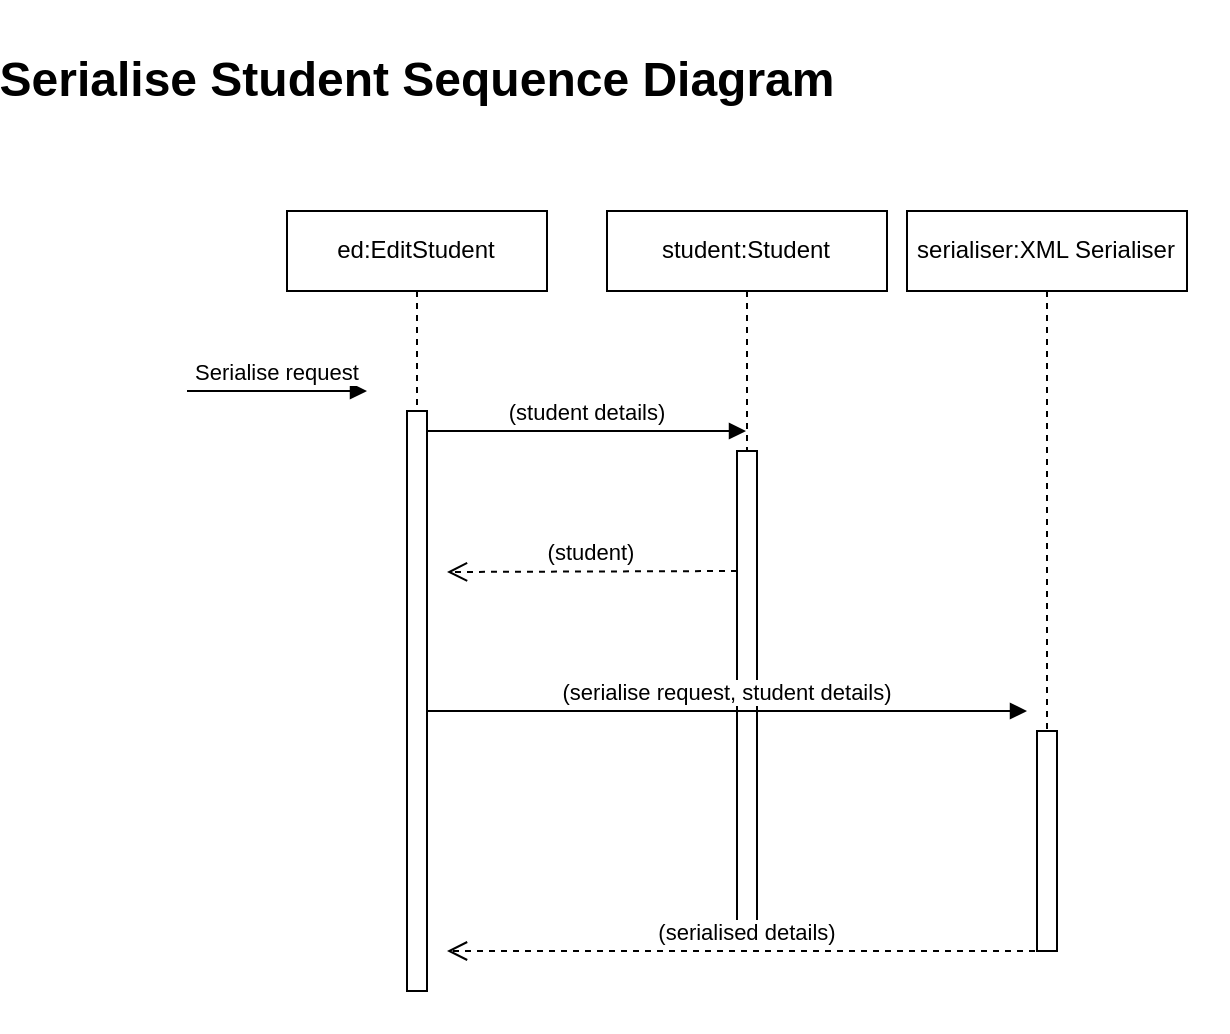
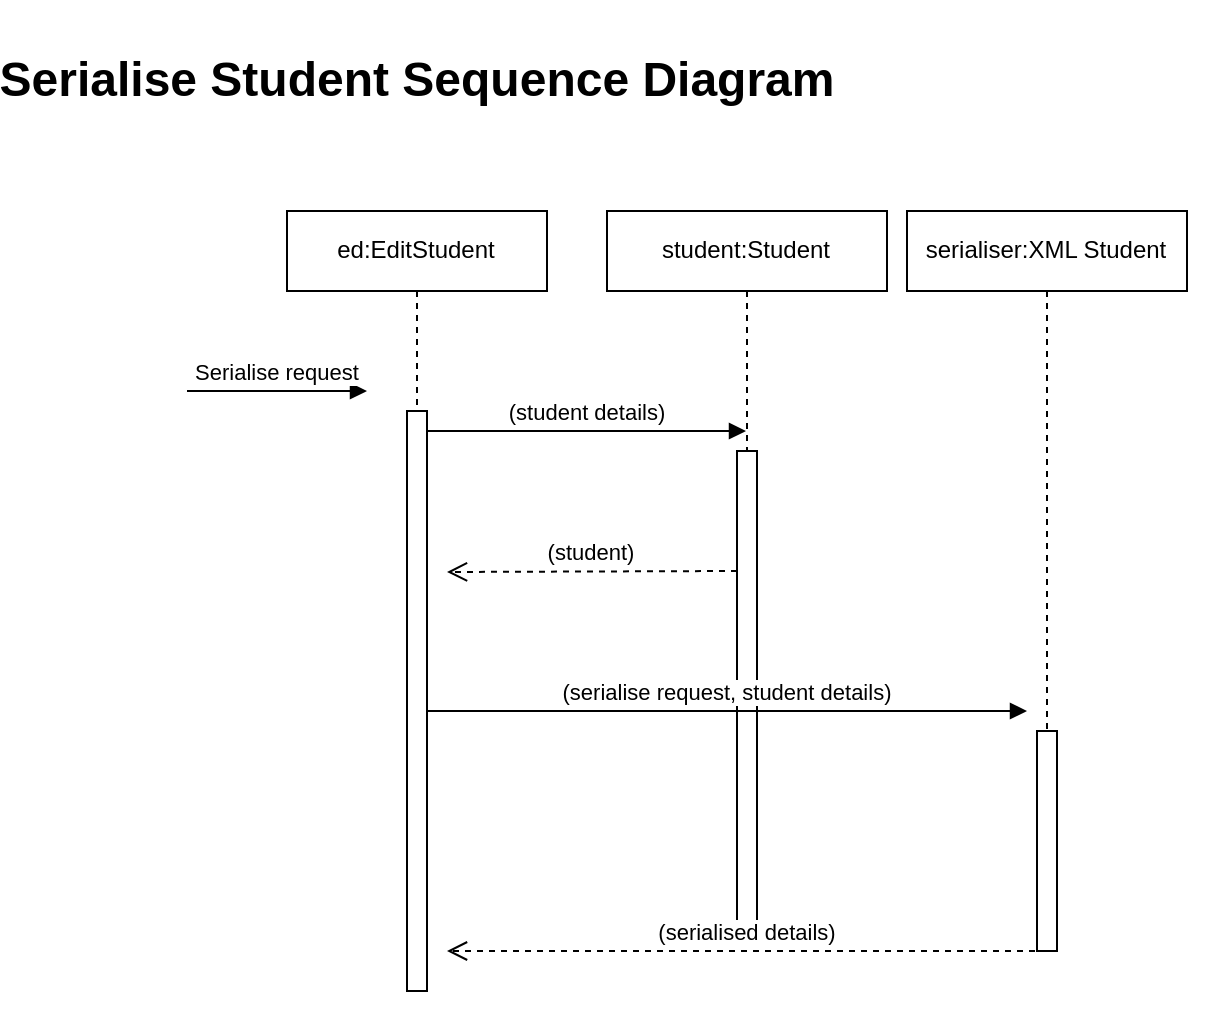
node "serialiser:XML Serialiser": label "serialiser:XML Serialiser" -> "serialiser:XML Student"
